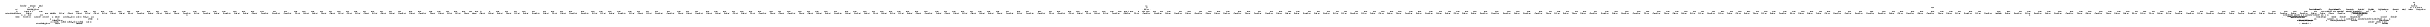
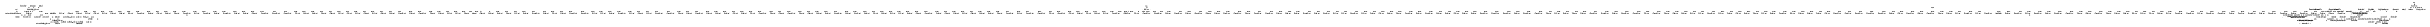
node "(Call,geometry_info.sigma=1.0)": removed
